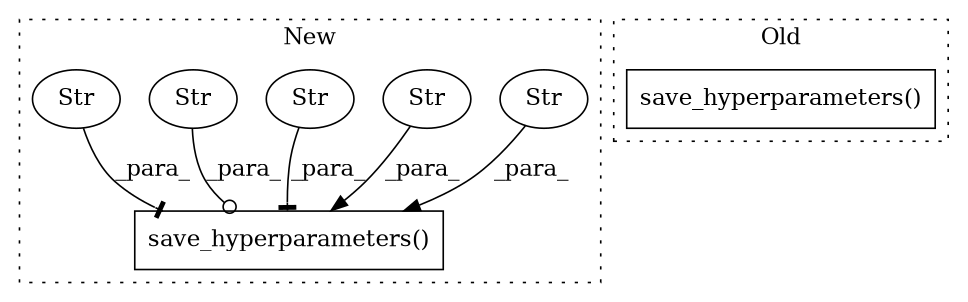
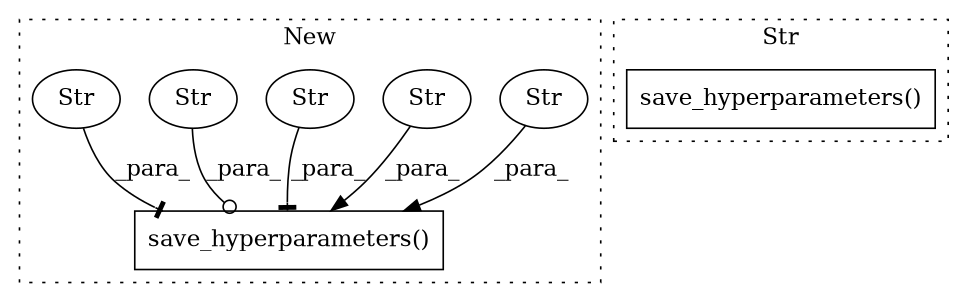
cluster "Old": label "Old" -> "Str"
